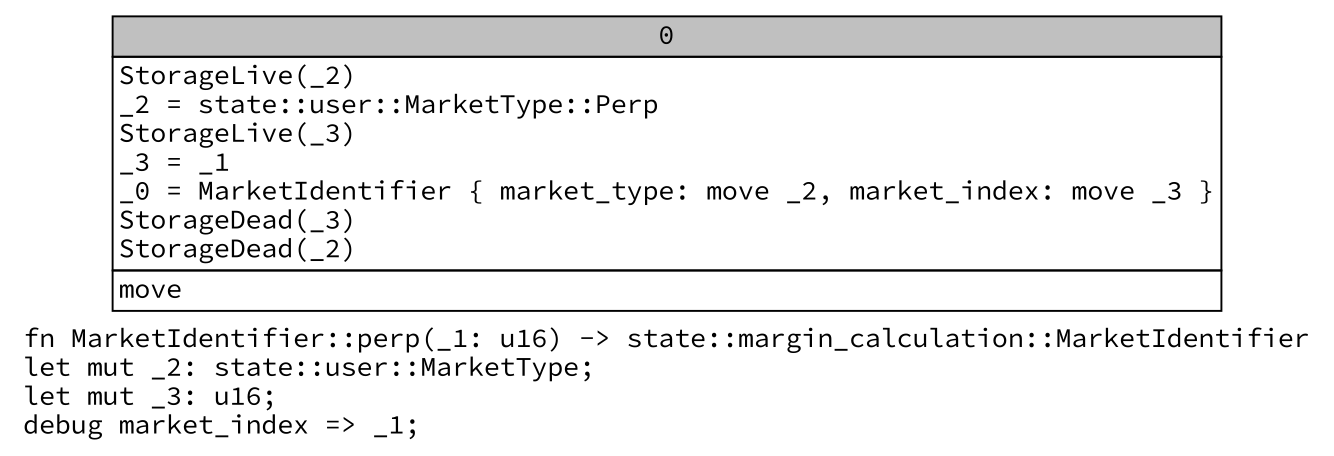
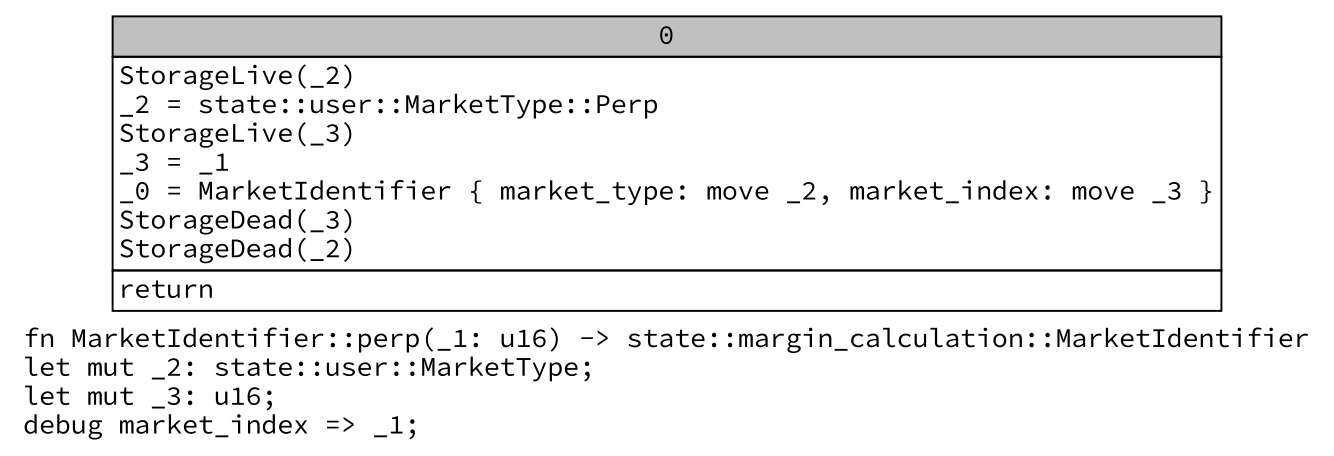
node "0": text "move" -> "return"
